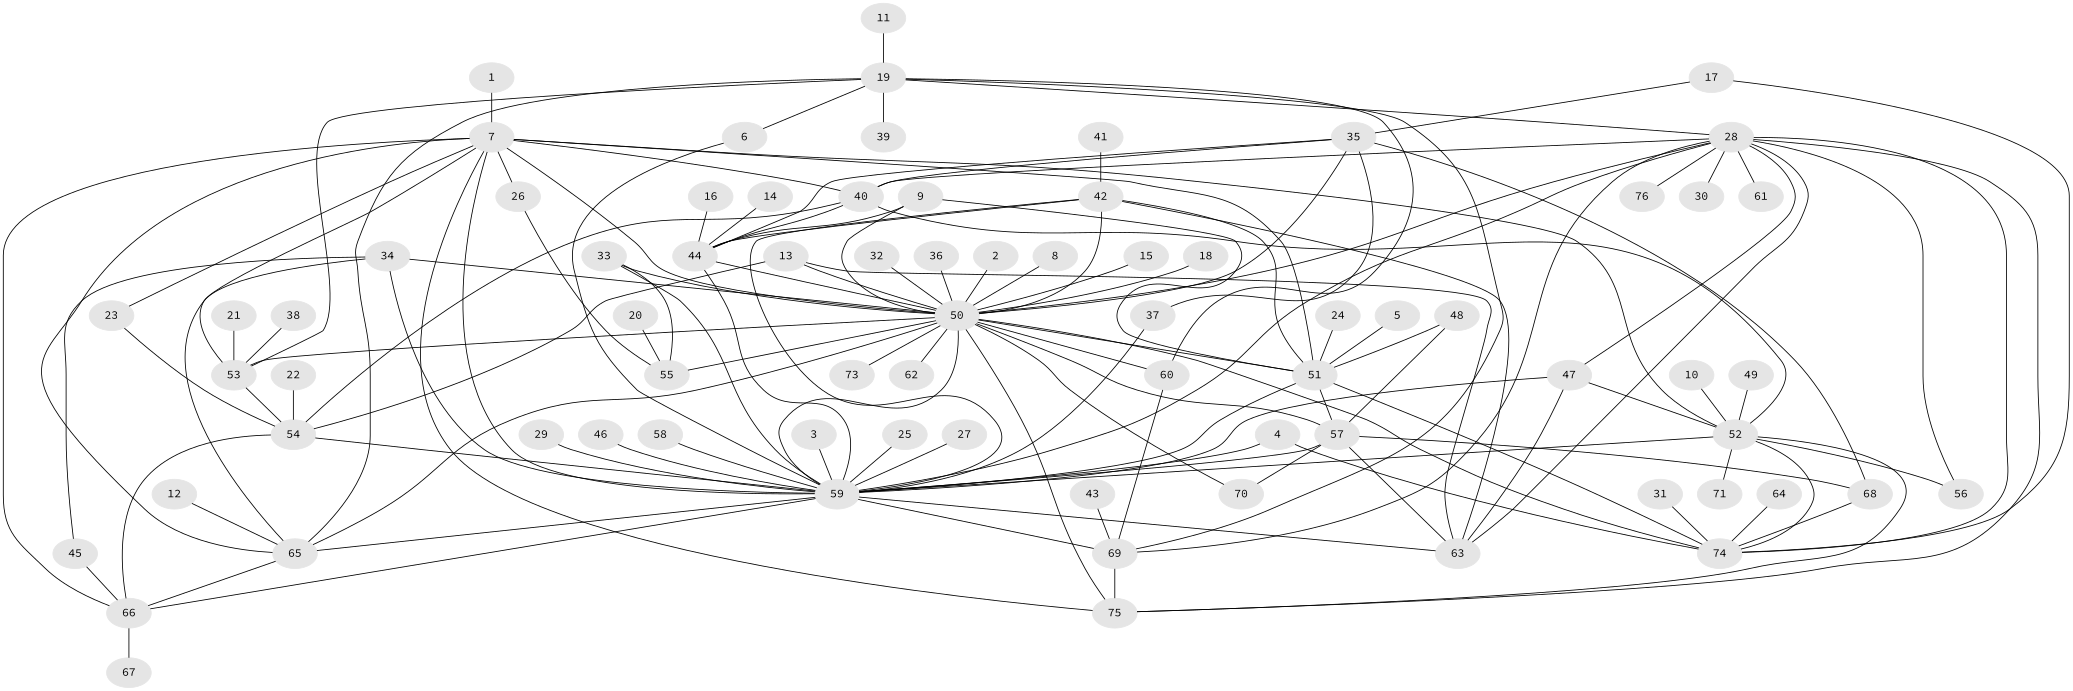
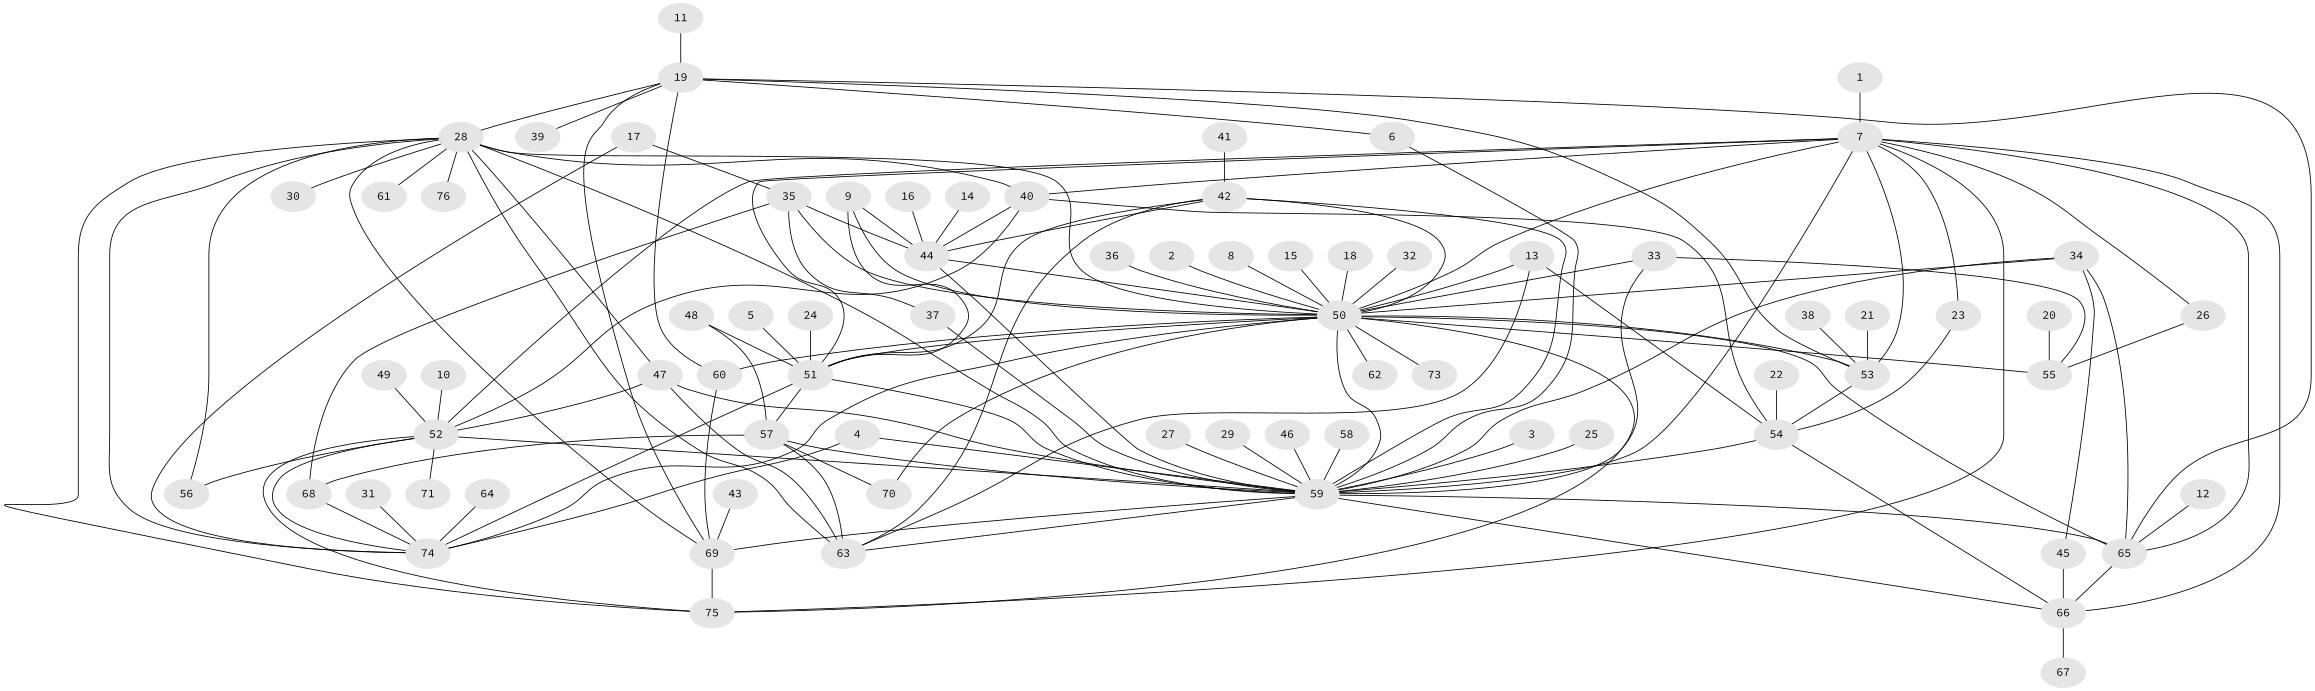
edge "35" -- "40": removed
edge "50" -- "57": removed
